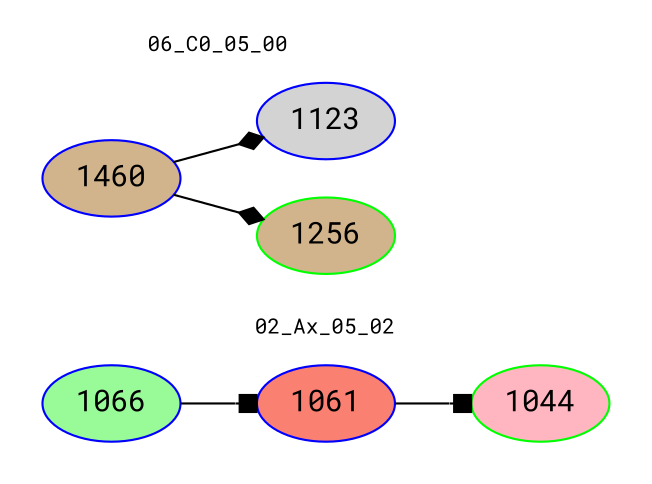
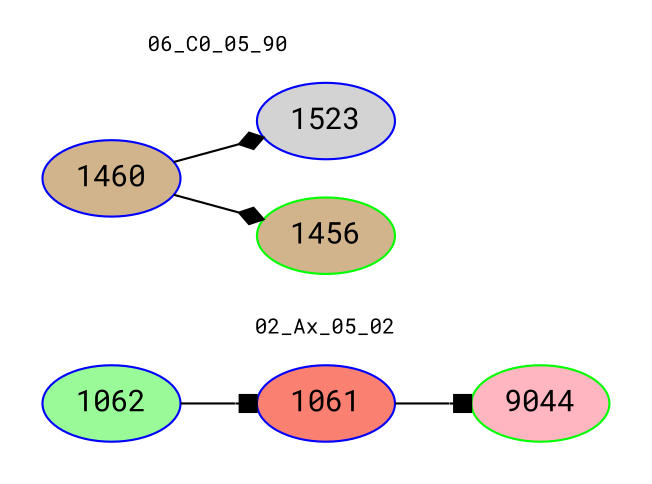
cluster "06_C0_05_00": label "06_C0_05_00" -> "06_C0_05_90"
node "1123": label "1123" -> "1523"
node "1256": label "1256" -> "1456"
node "1066": label "1066" -> "1062"
node "1044": label "1044" -> "9044"
